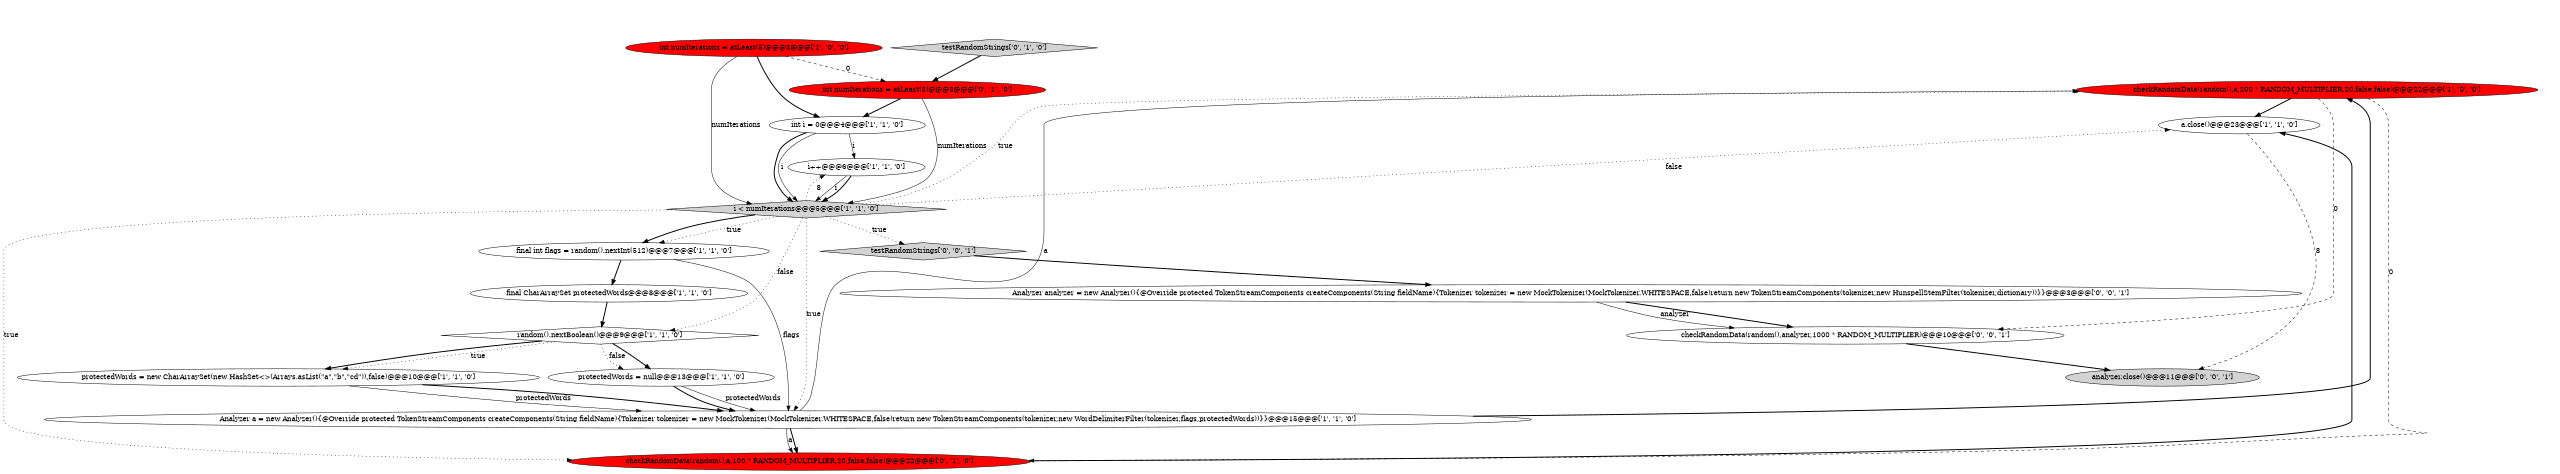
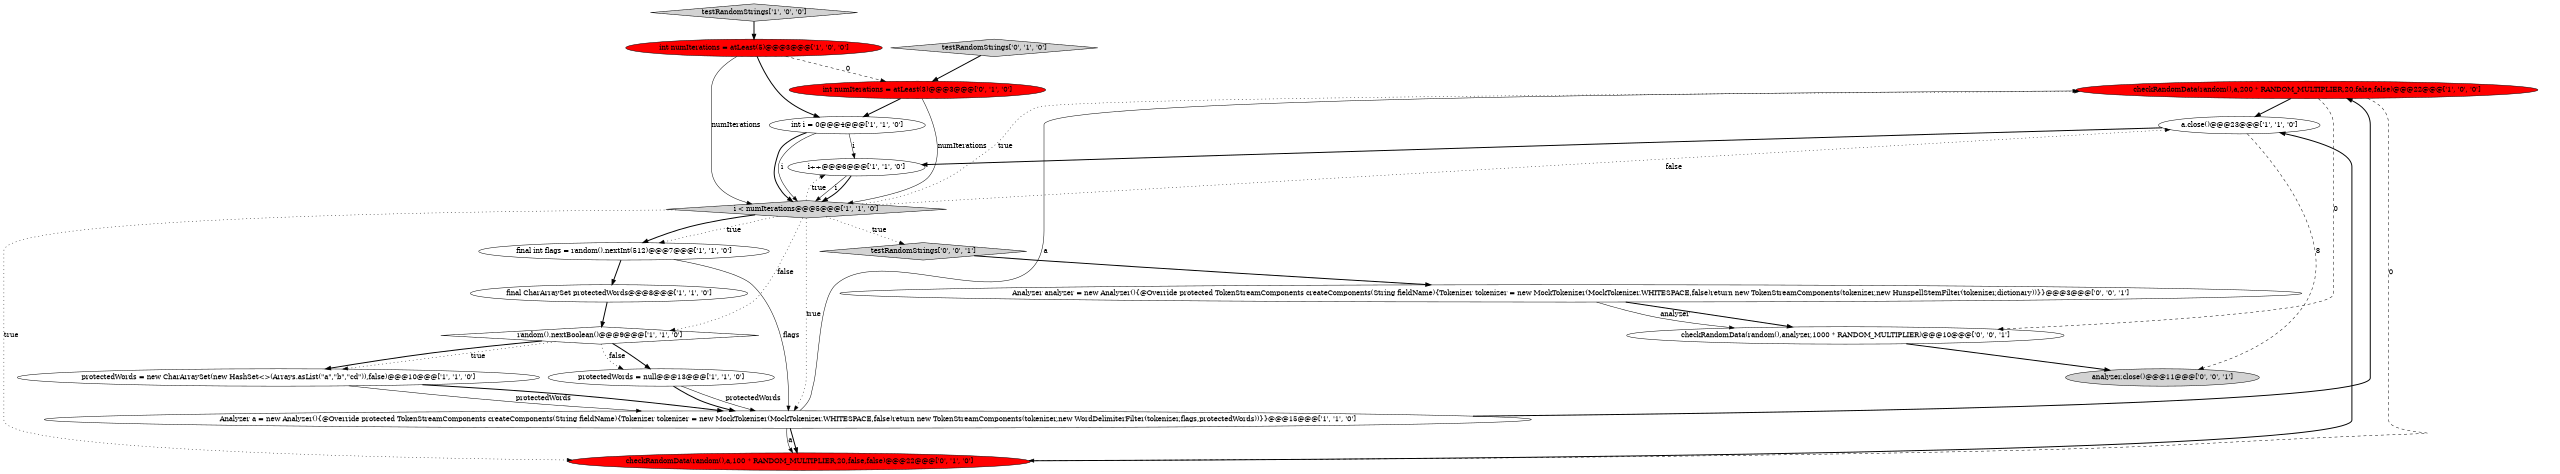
node "testRandomStrings['1', '0', '0']": added
edge "a.close()@@@23@@@['1', '1', '0']" -> "i++@@@6@@@['1', '1', '0']": added
edge "i < numIterations@@@5@@@['1', '1', '0']" -> "i++@@@6@@@['1', '1', '0']": label "8" -> "true"
